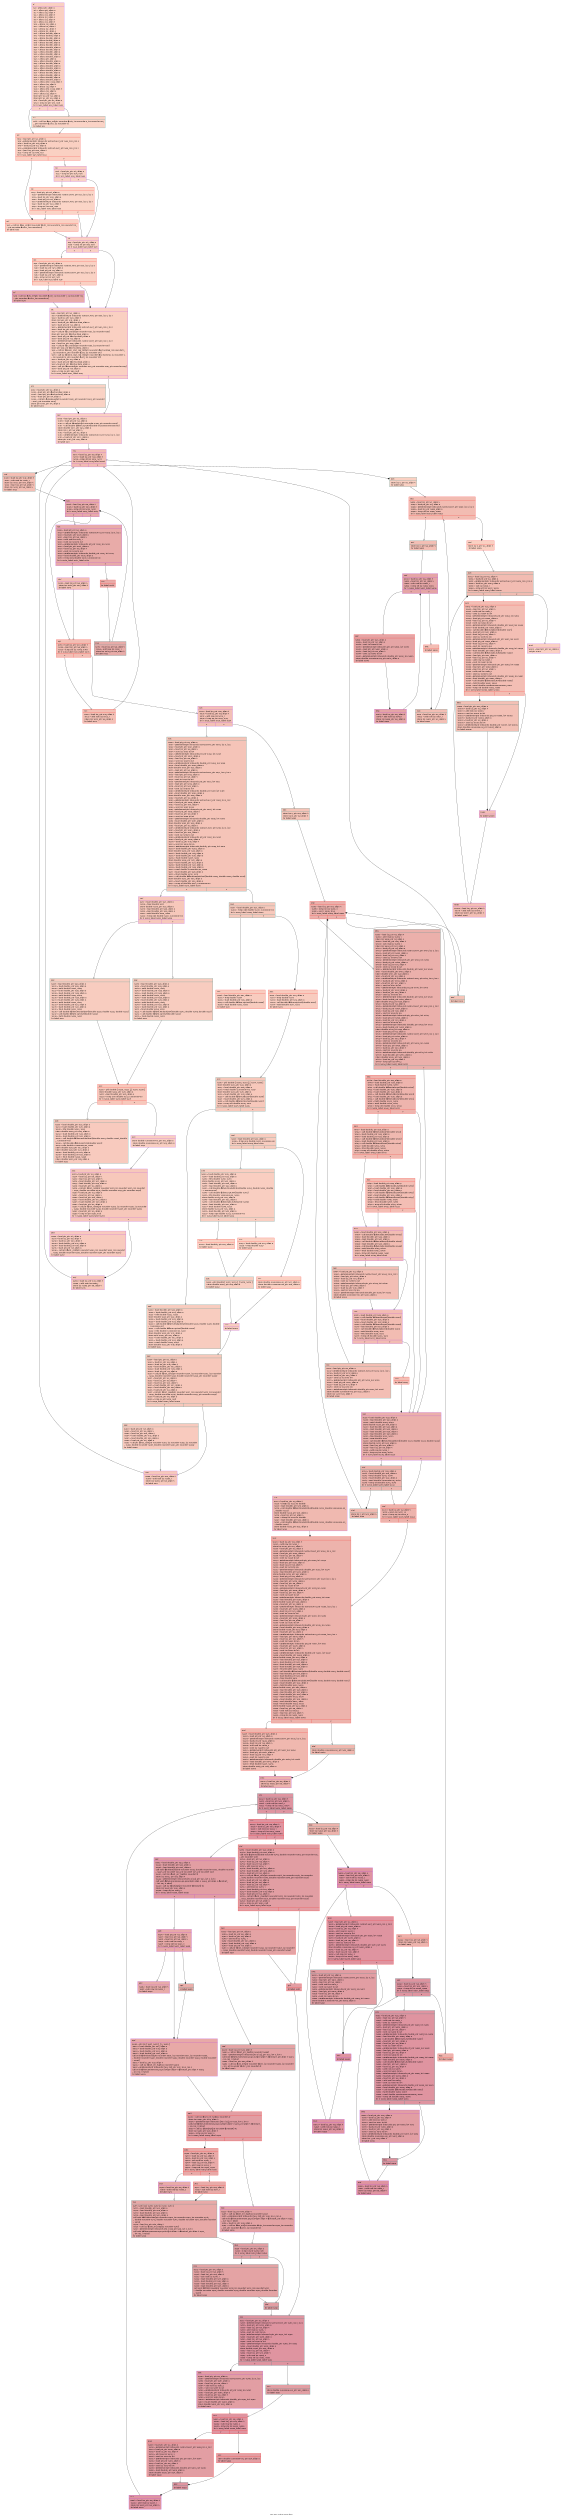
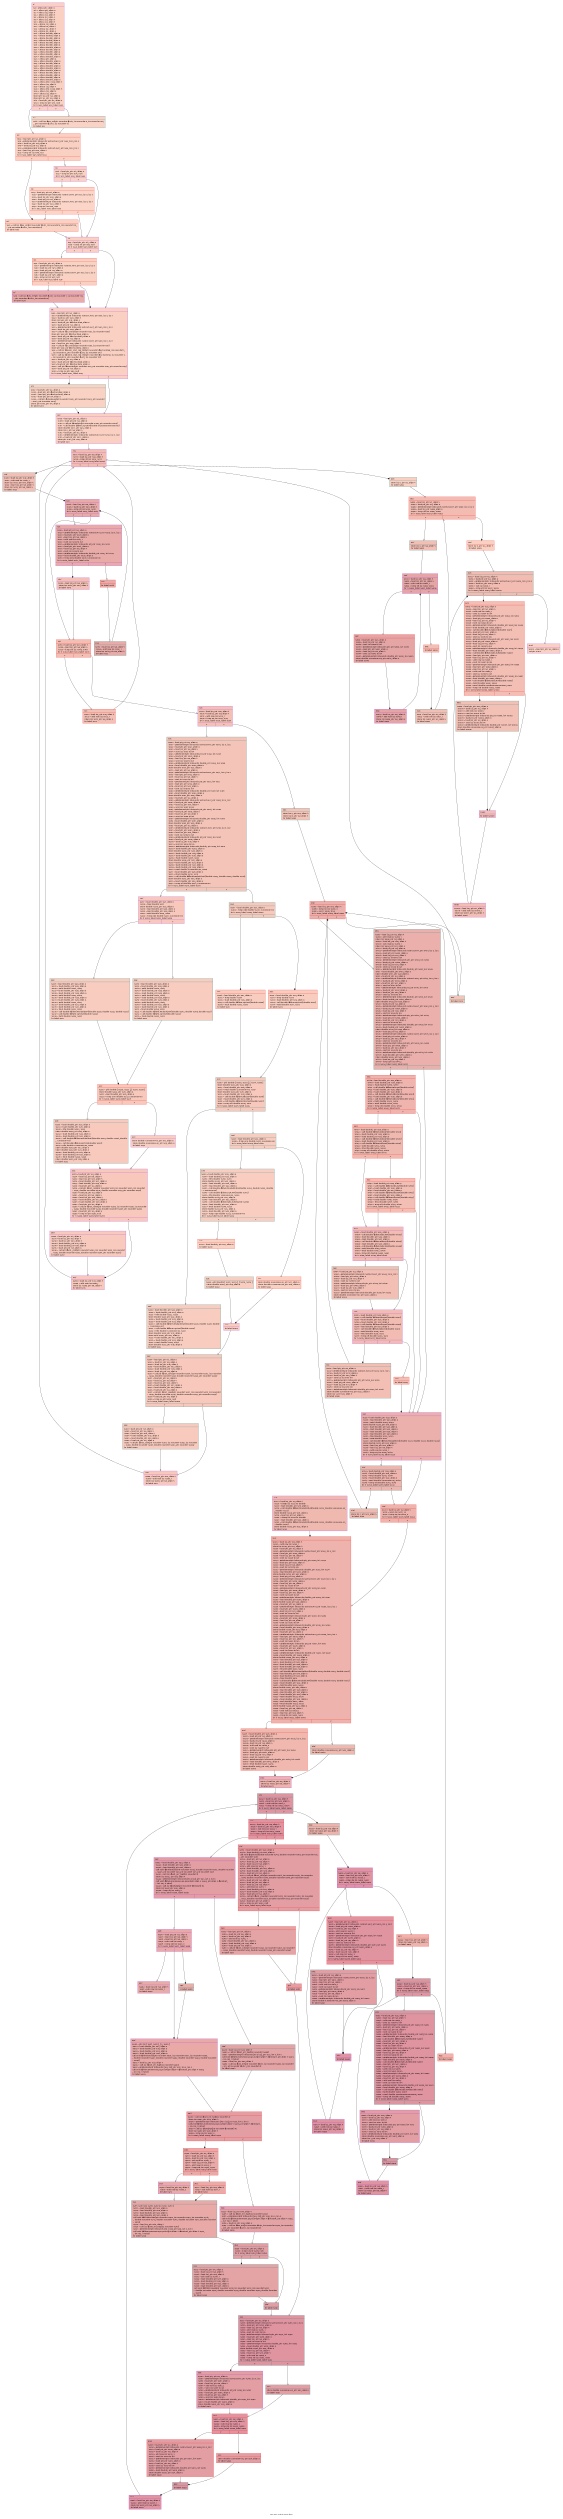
node "356:": removed
